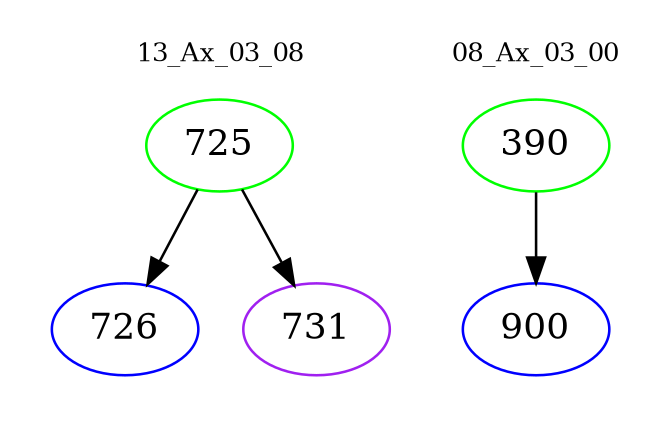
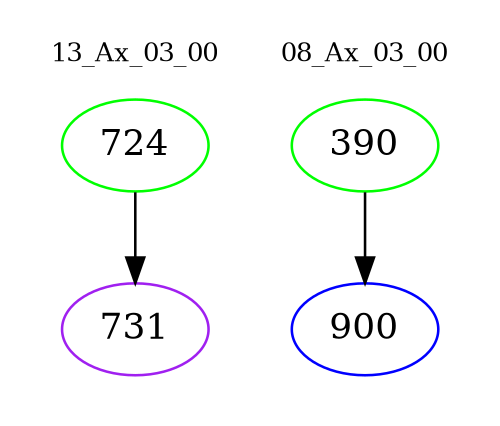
cluster "13_Ax_03_08": label "13_Ax_03_08" -> "13_Ax_03_00"
node "725": label "725" -> "724"
node "726": removed
